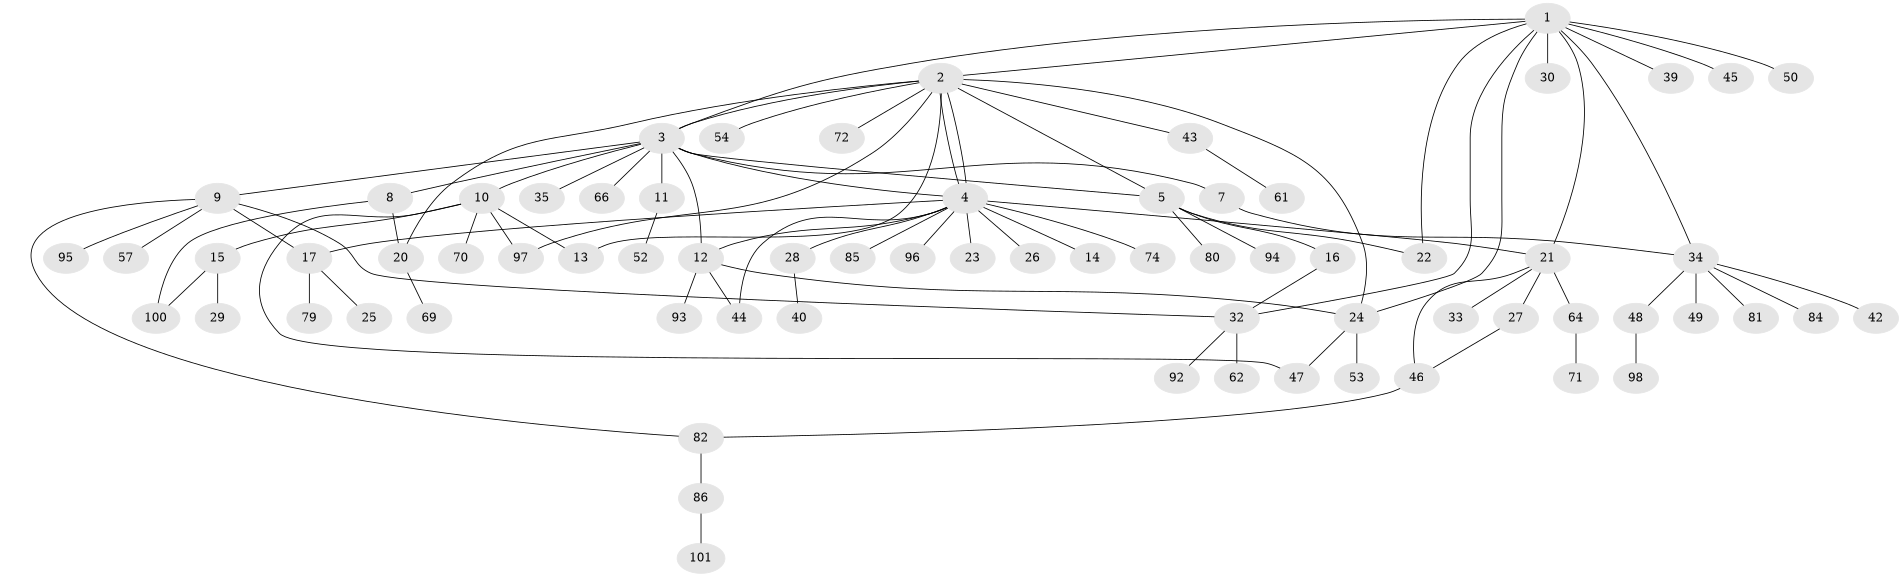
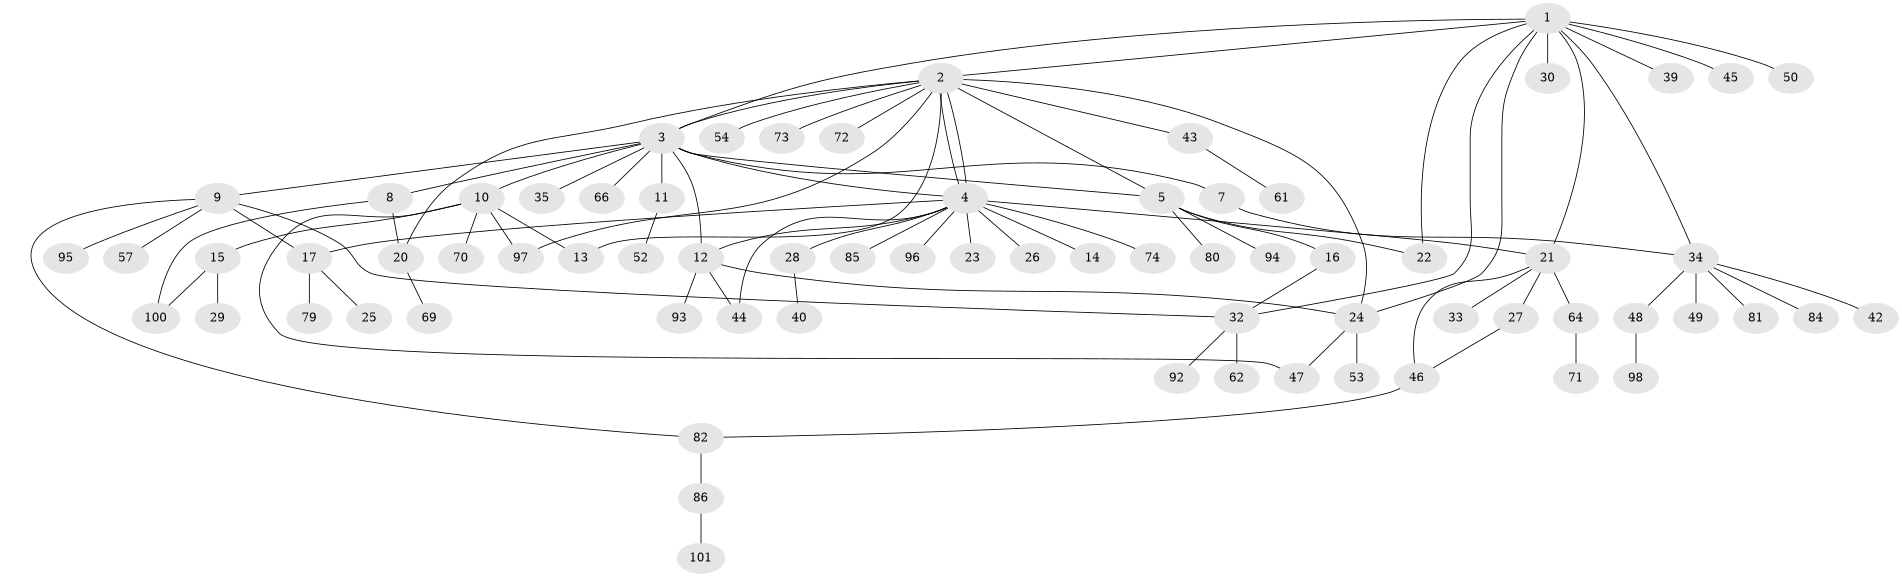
node "73": added
